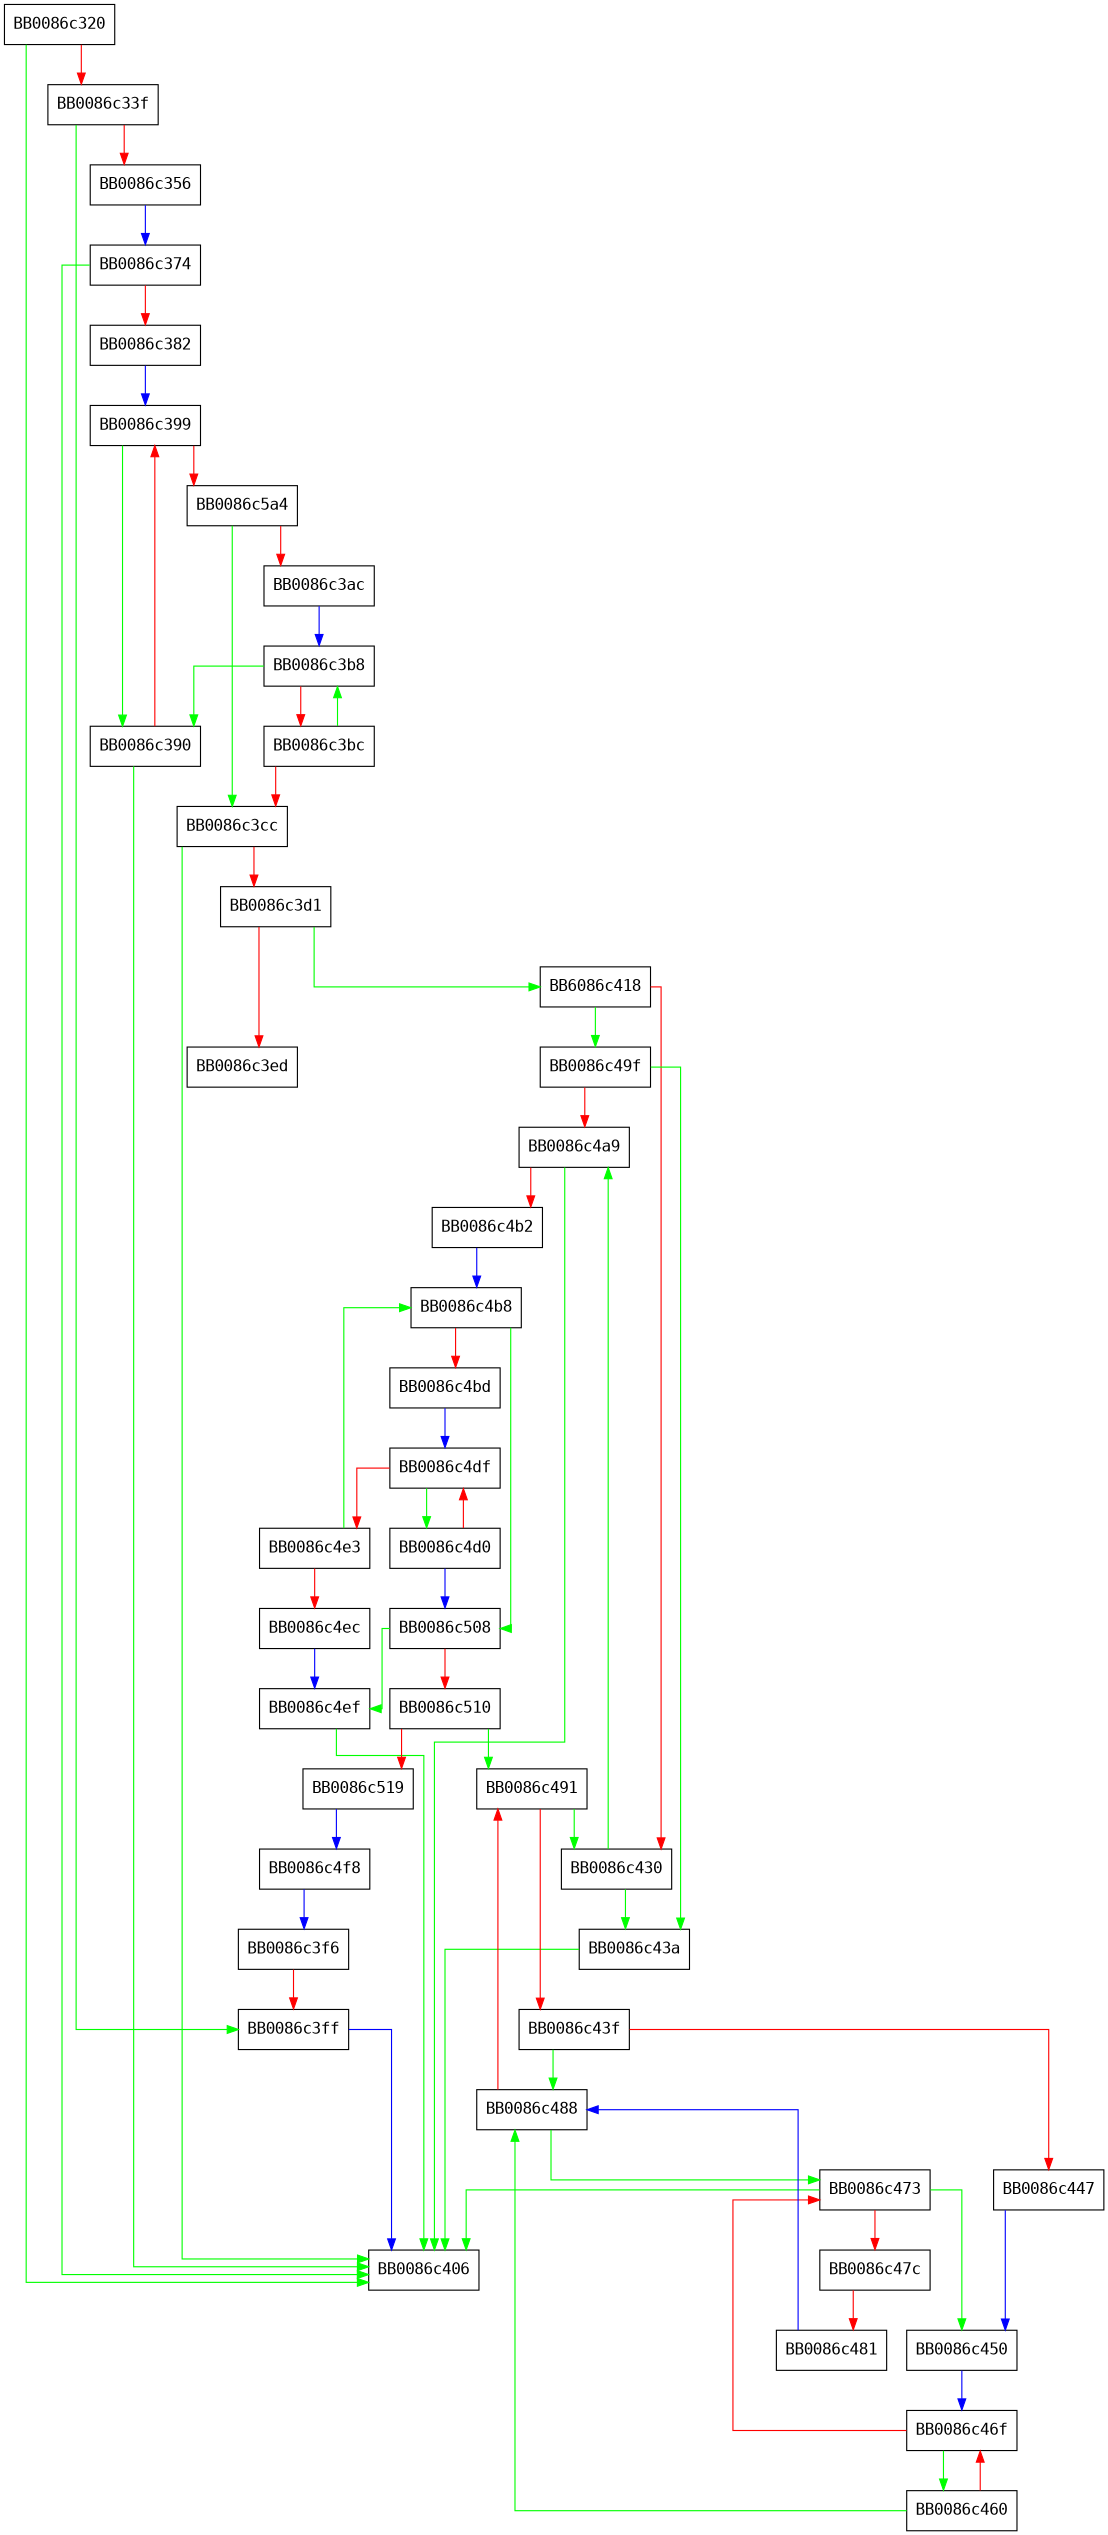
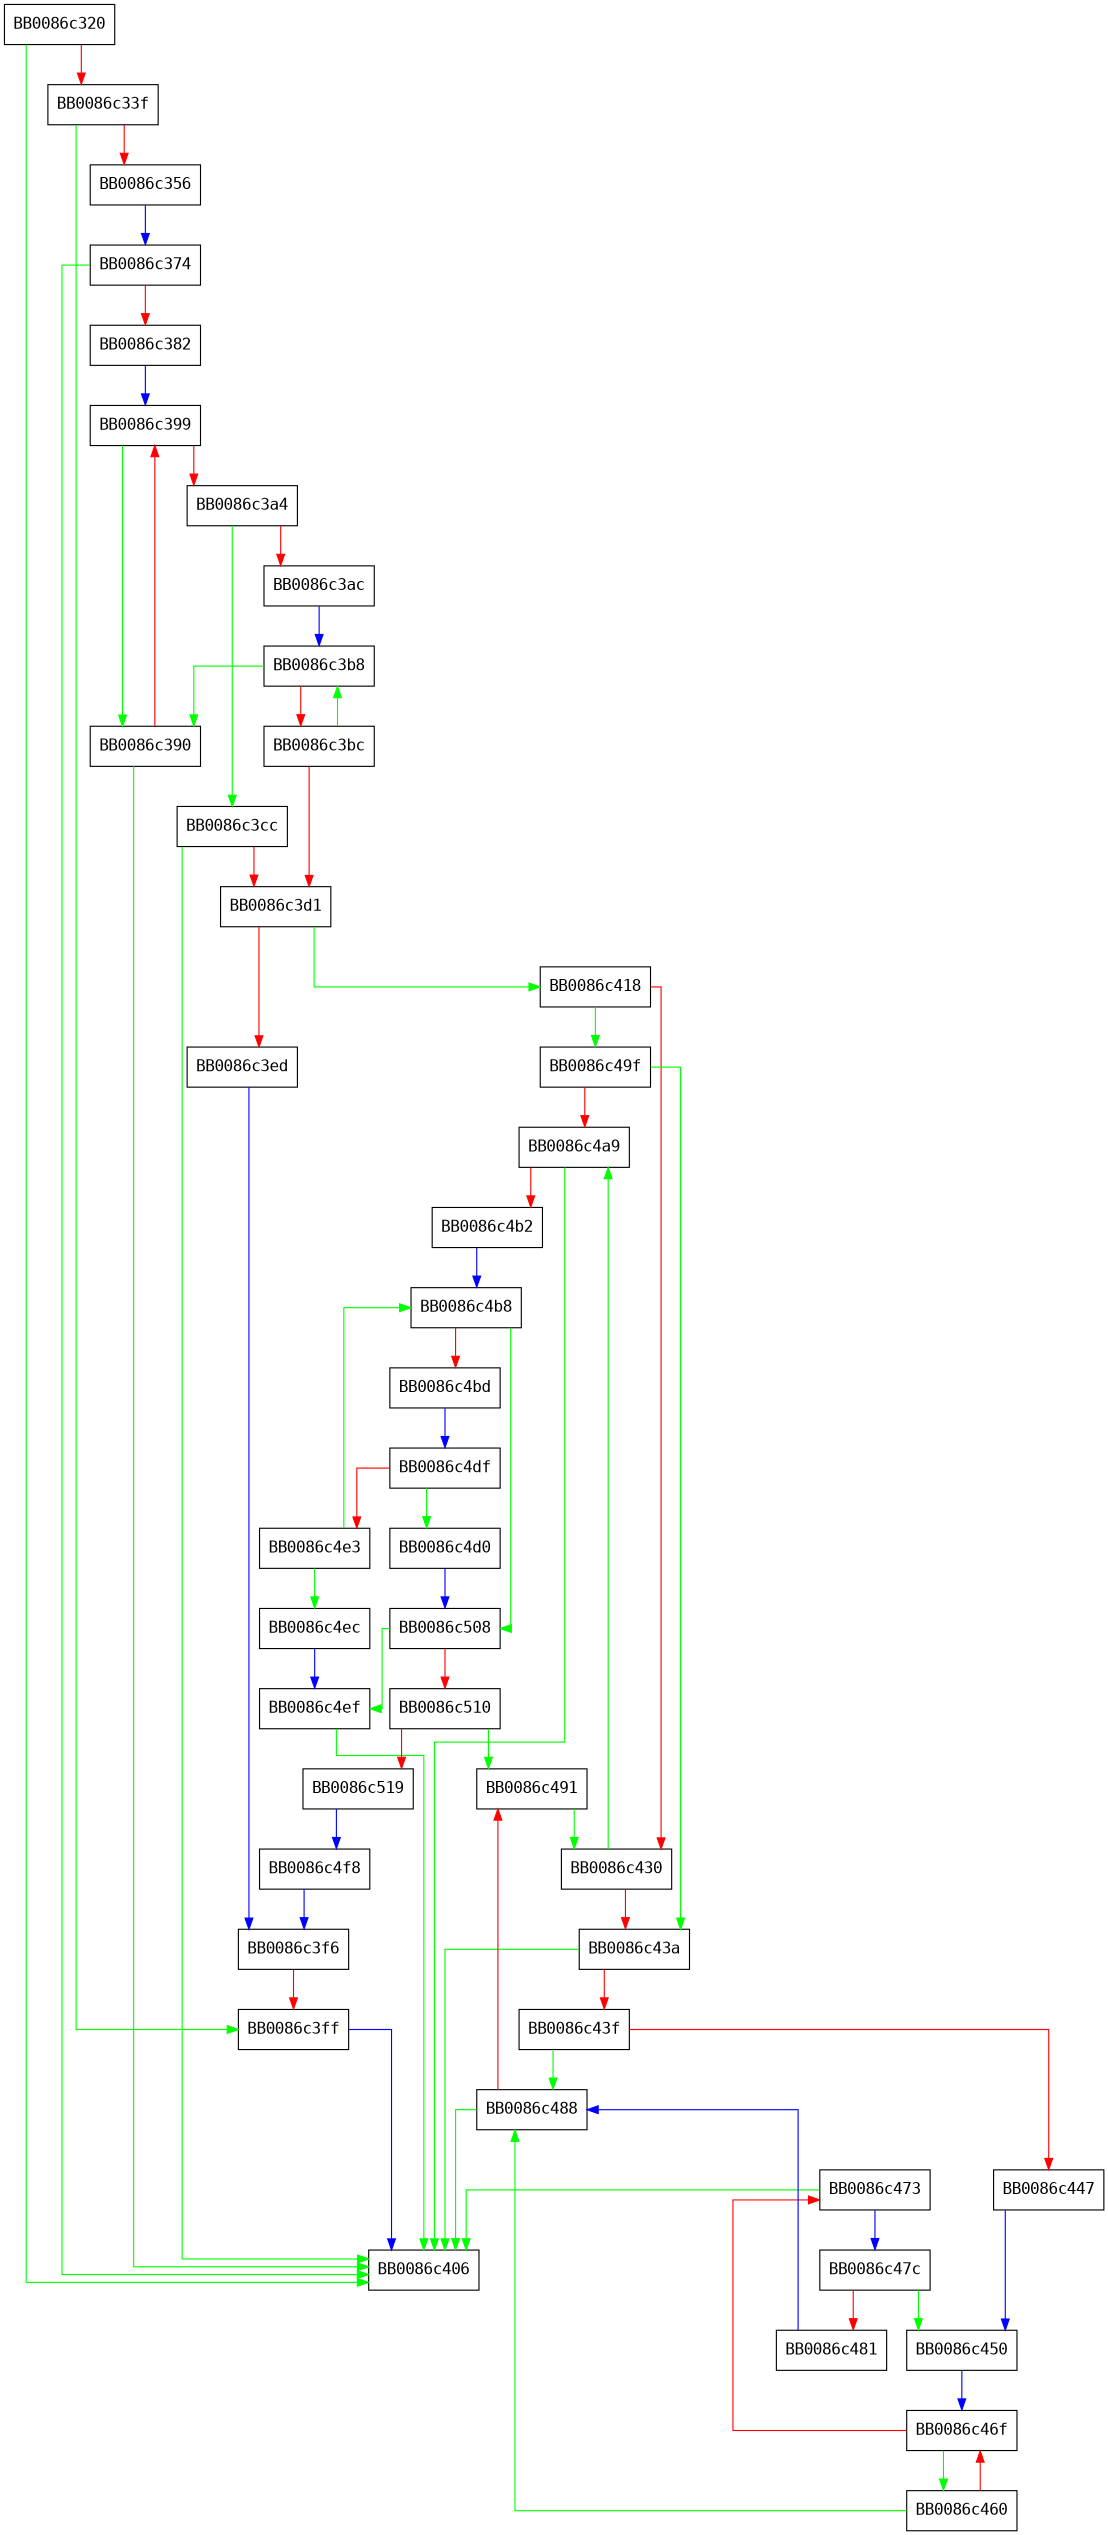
node "BB0086c5a4": label "BB0086c5a4" -> "BB0086c3a4"
edge "BB0086c3bc" -> "BB0086c3cc": now "BB0086c3bc" -> "BB0086c3d1"
node "BB6086c418": label "BB6086c418" -> "BB0086c418"
edge "BB0086c3ed" -> "BB0086c3f6": added
edge "BB0086c4d0" -> "BB0086c4df": removed
edge "BB0086c4e3" -> "BB0086c4ec": color red -> green
edge "BB0086c491" -> "BB0086c43f": now "BB0086c43a" -> "BB0086c43f"
edge "BB0086c430" -> "BB0086c43a": color green -> red
edge "BB0086c488" -> "BB0086c473": now "BB0086c488" -> "BB0086c406"
edge "BB0086c473" -> "BB0086c47c": color red -> blue
edge "BB0086c473" -> "BB0086c450": now "BB0086c47c" -> "BB0086c450"
